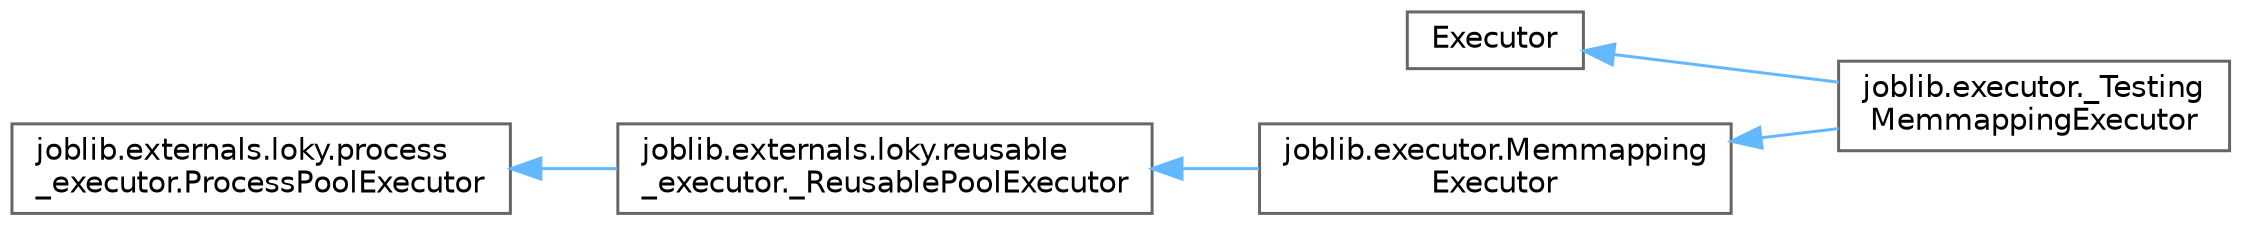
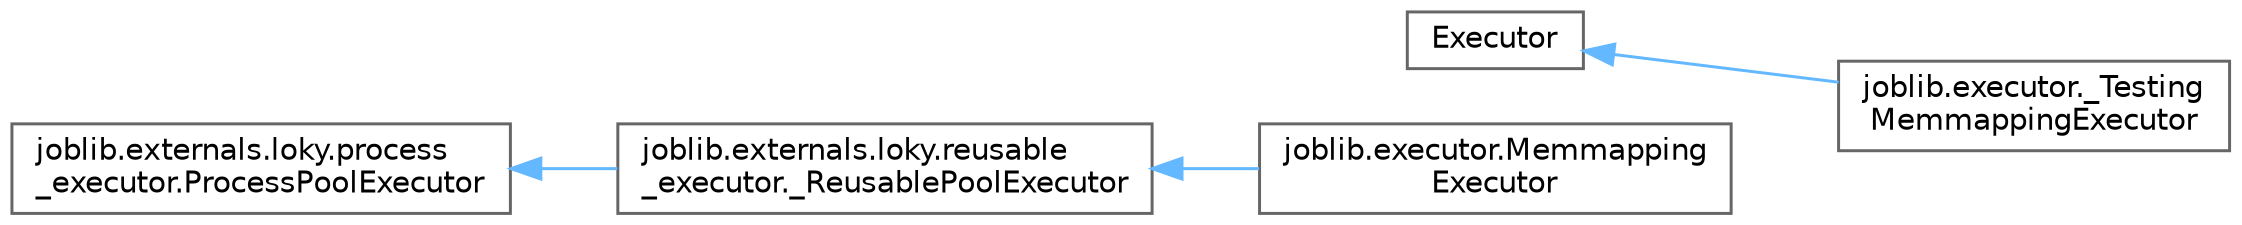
edge "joblib.executor._Testing MemmappingExecutor" -> "joblib.executor.Memmapping Executor": removed
